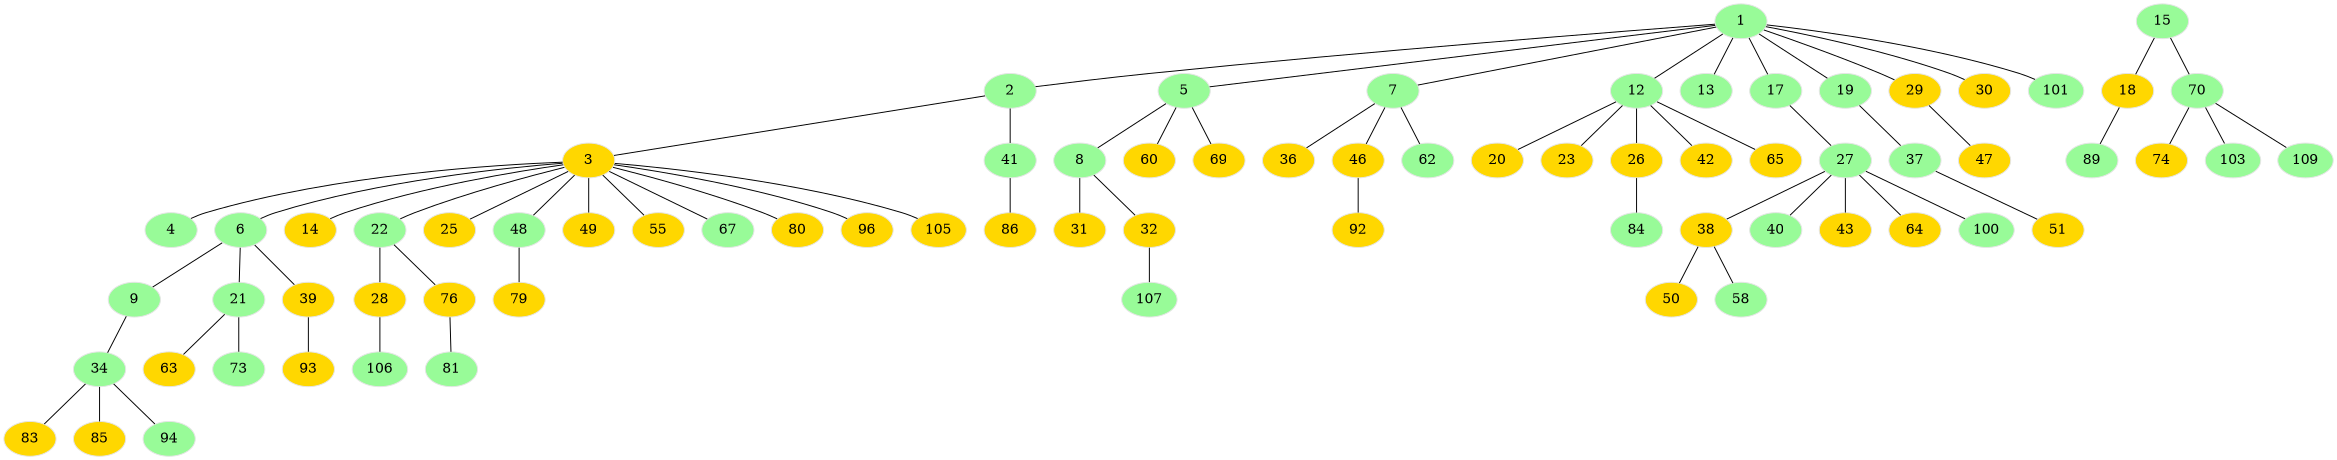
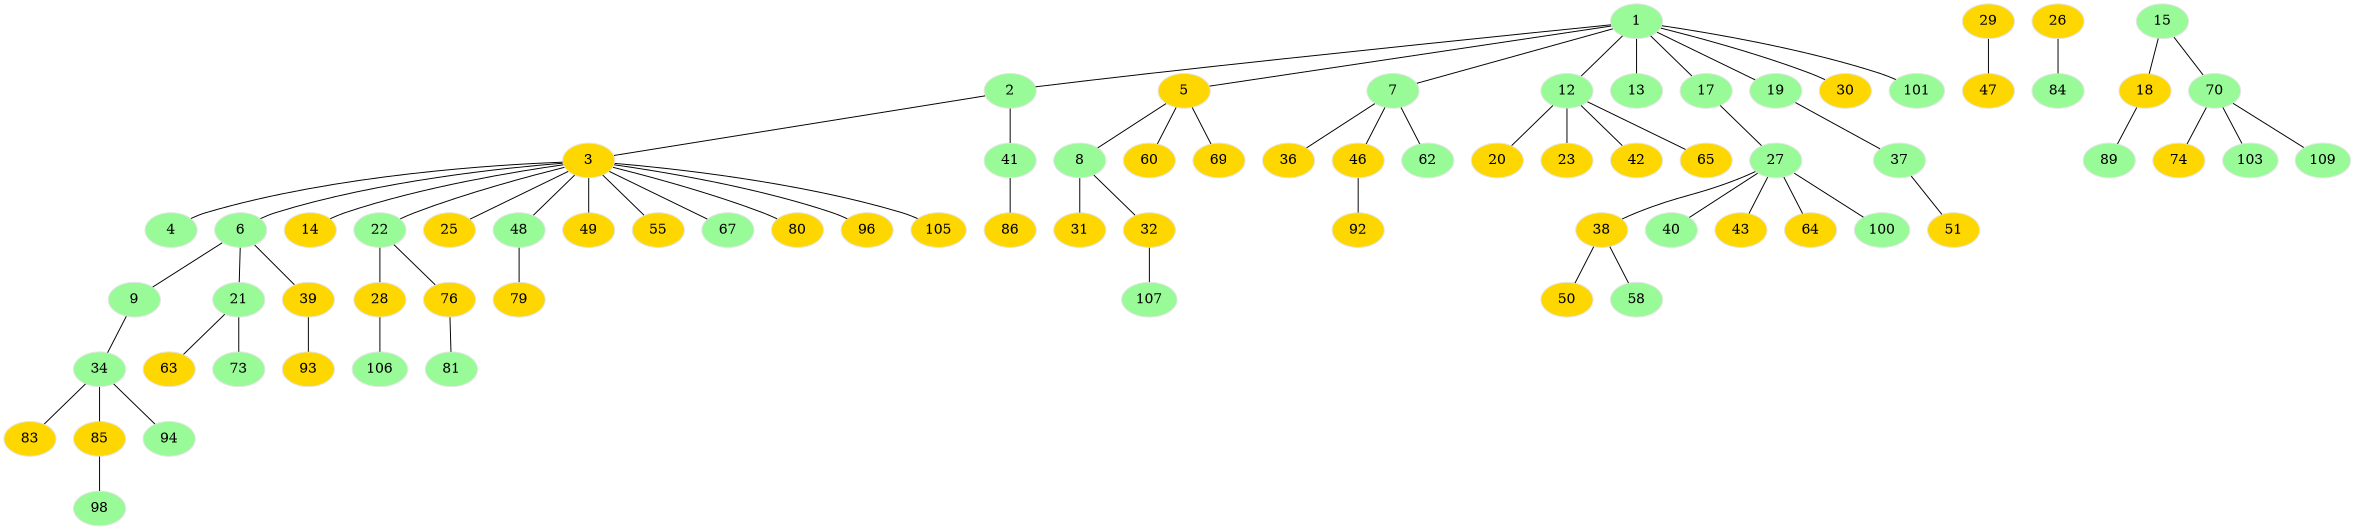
edge "1" -- "29": removed
node "5": fillcolor palegreen -> gold
edge "12" -- "26": removed
node "98": added
